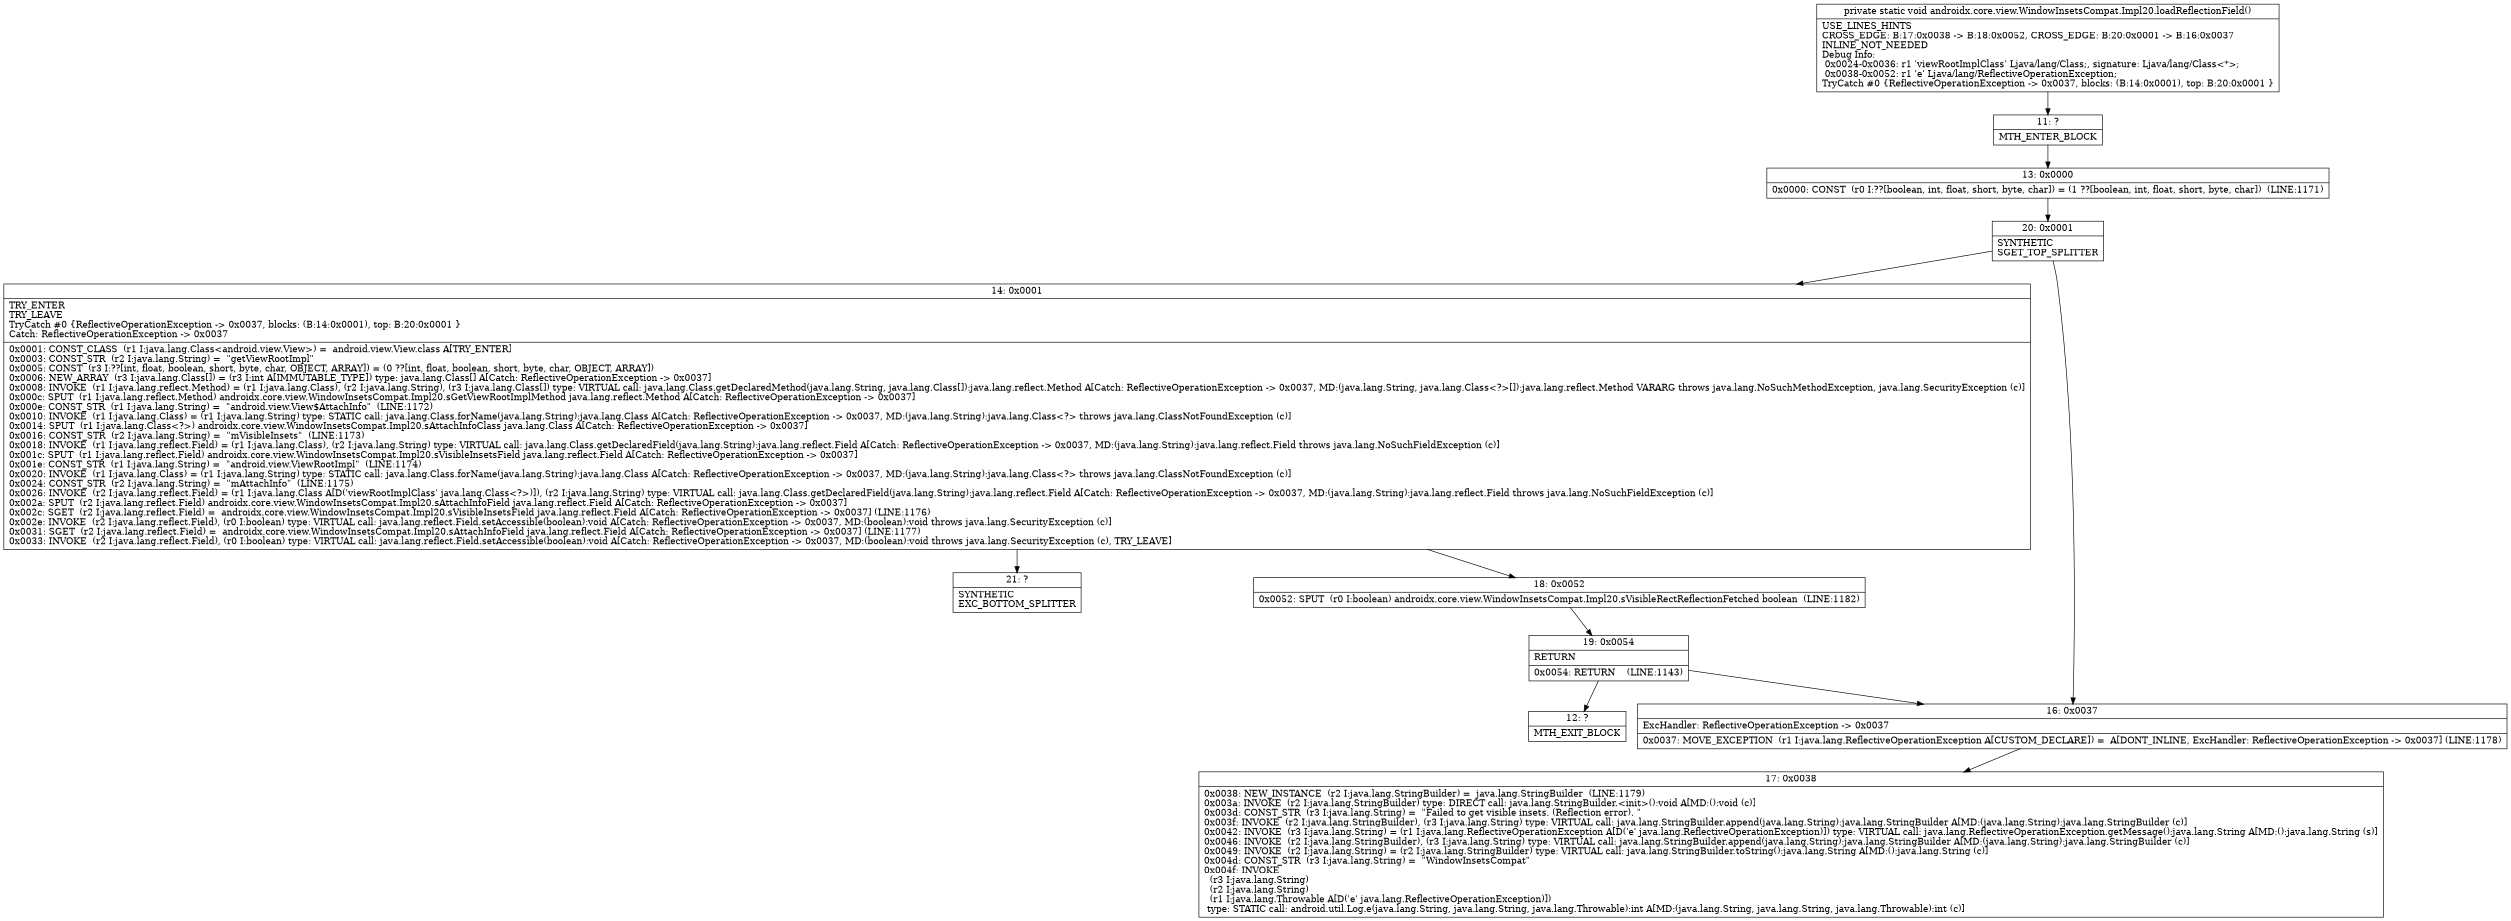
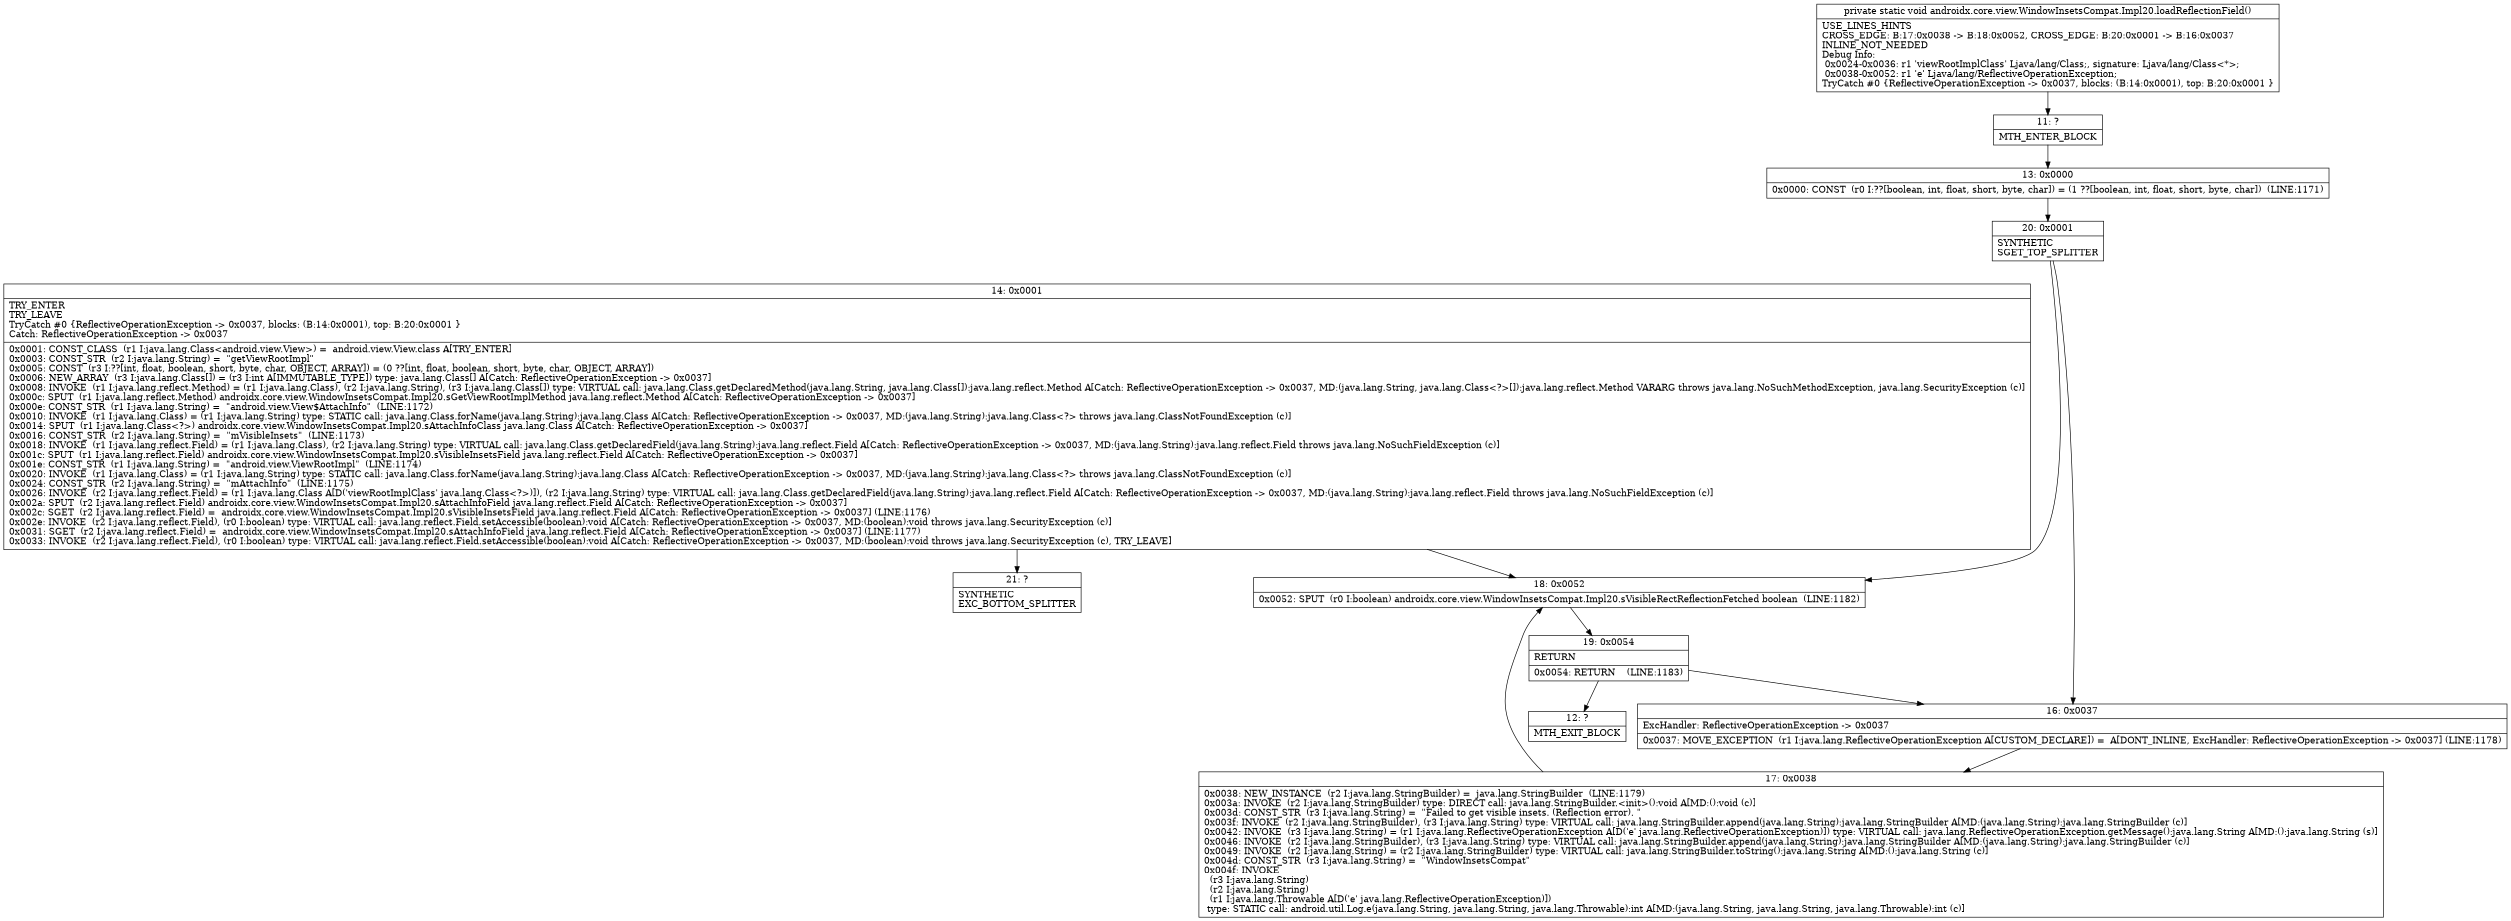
edge "20: 0x0001" -> "14: 0x0001": now "20: 0x0001" -> "18: 0x0052"
node "19: 0x0054": text "0x0054: RETURN    (LINE:1143)" -> "0x0054: RETURN    (LINE:1183)"
edge "17: 0x0038" -> "18: 0x0052": added
